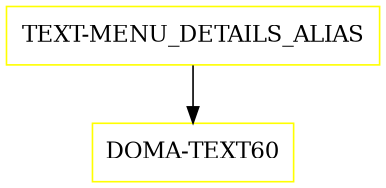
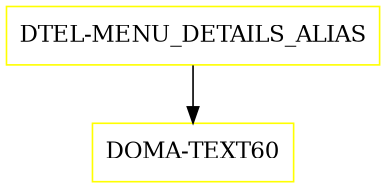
node "TEXT-MENU_DETAILS_ALIAS": label "TEXT-MENU_DETAILS_ALIAS" -> "DTEL-MENU_DETAILS_ALIAS"
